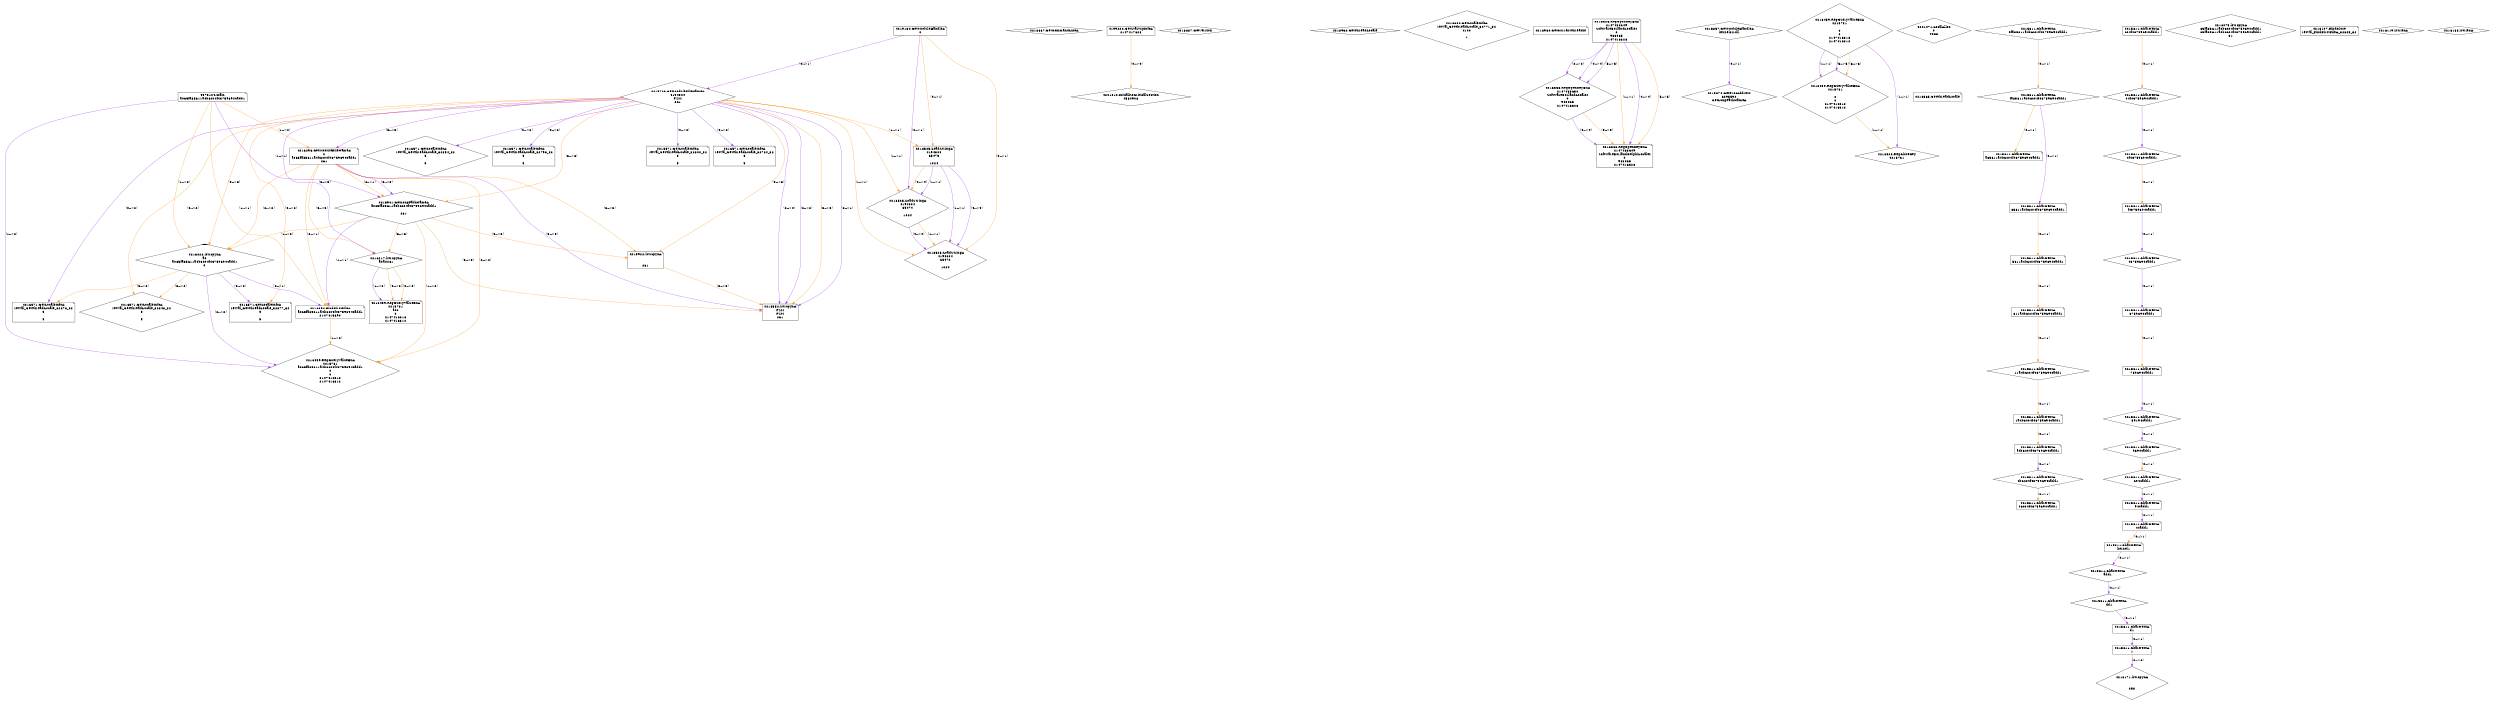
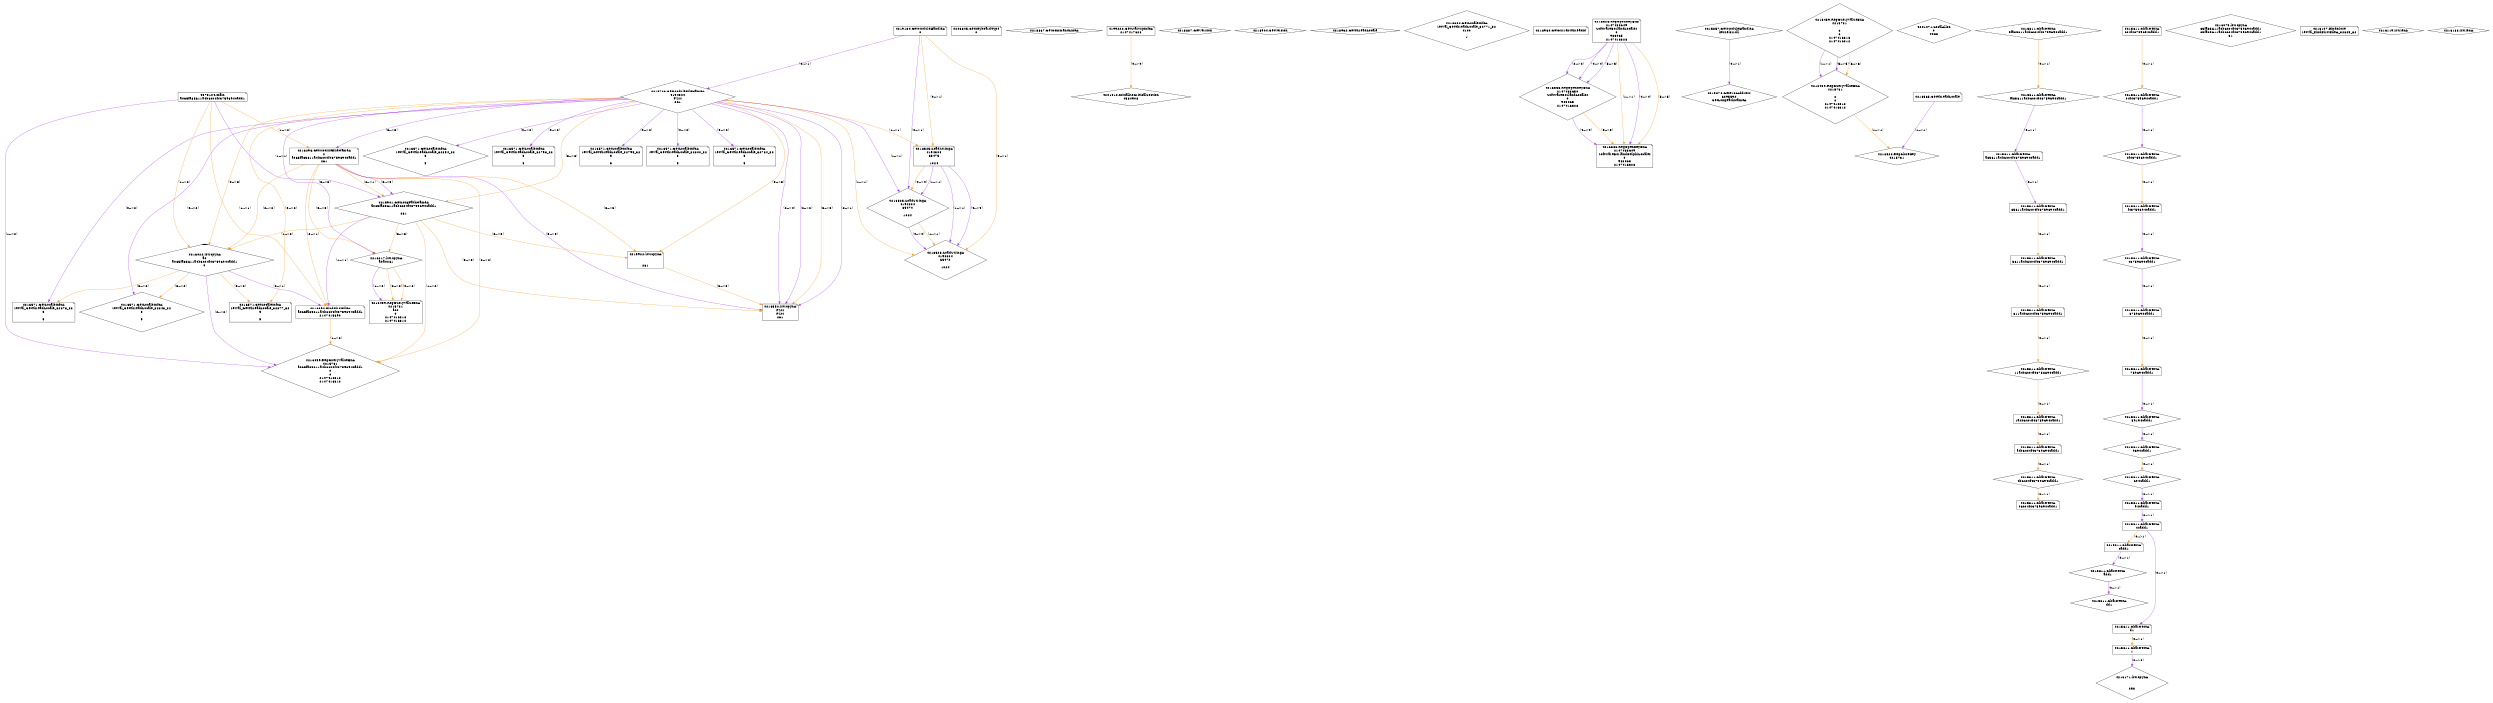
node "4206845.GetKeyboardType 0": added
node "4218904.GetVersion": added
edge "4216459.RegQueryValueExA 4215731 0 0 2147416318 2147416312" -> "4216523.RegCloseKey 4215731": now "4216565.GetThreadLocale" -> "4216523.RegCloseKey 4215731"
edge "4215726.GetModuleFileNameA 4194304 PZM 261" -> "4218525.LoadStringA 4194304 65474 1024": color darkorange -> purple
edge "4215811.CharNextA fa85611a4b6c04f43759694cadd1" -> "4215811.CharNextA a85611a4b6c04f43759694cadd1": color darkorange -> purple
edge "4215726.GetModuleFileNameA 4194304 PZM 261" -> "4216571.GetLocaleInfoA retval_GetThreadLocale_32848_32 3 5": color darkorange -> purple
edge "4215811.CharNextA fa85611a4b6c04f43759694cadd1" -> "4215811.CharNextA 85611a4b6c04f43759694cadd1": now "4215811.CharNextA a85611a4b6c04f43759694cadd1" -> "4215811.CharNextA 85611a4b6c04f43759694cadd1"
node "4216571.GetLocaleInfoA retval_GetThreadLocale_32795_32 3 5": added
edge "4216022.lstrcpynA a0 a065fa85611a4b6c04f43759694cadd1 3" -> "4216571.GetLocaleInfoA retval_GetThreadLocale_32877_32 3 5": color purple -> darkorange
node "4215811.CharNextA 11a4b6c04f43759694cadd1": label "4215811.CharNextA 11a4b6c04f43759694cadd1" -> "4215811.CharNextA 11a4b6c04f43758694cadd1"
edge "4215811.CharNextA a4b6c04f43739694cadd1" -> "4215811.CharNextA 4b6c04f43759694cadd1": color purple -> darkorange
node "4215811.CharNextA kernel1": label "4215811.CharNextA kernel1" -> "4215811.CharNextA cadd1"
edge "4215811.CharNextA dd1" -> "4215811.CharNextA d1": now "4215811.CharNextA 4cadd1" -> "4215811.CharNextA d1"
edge "4215811.CharNextA d1" -> "4215811.CharNextA 1": color purple -> darkorange
